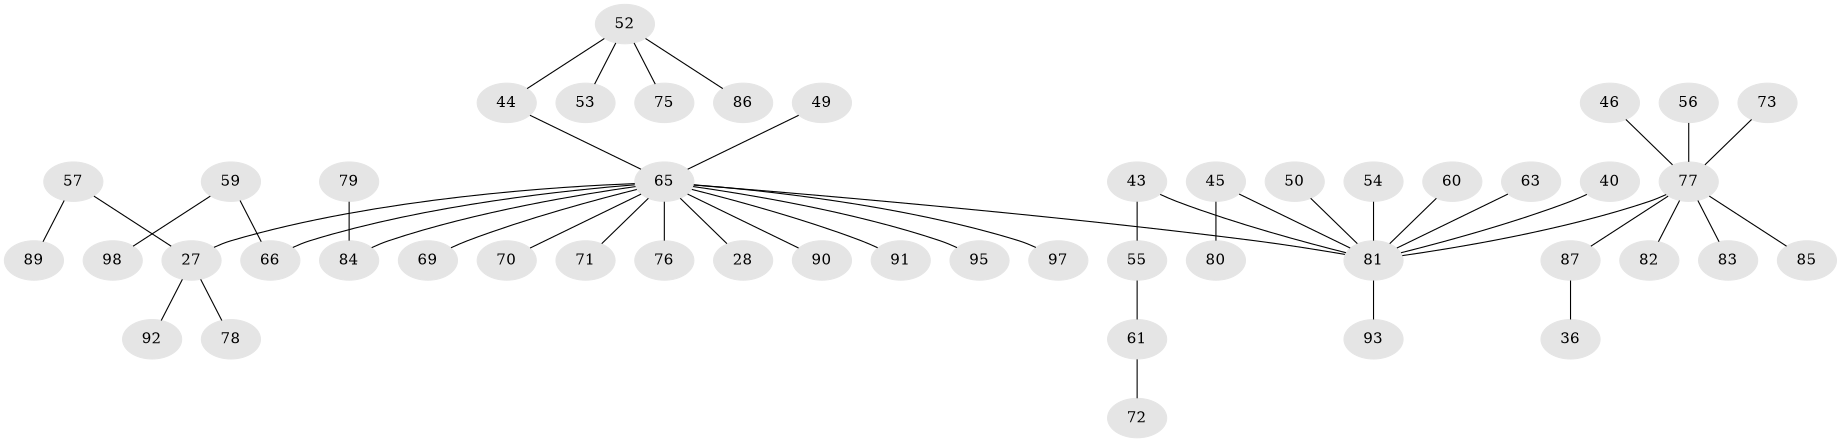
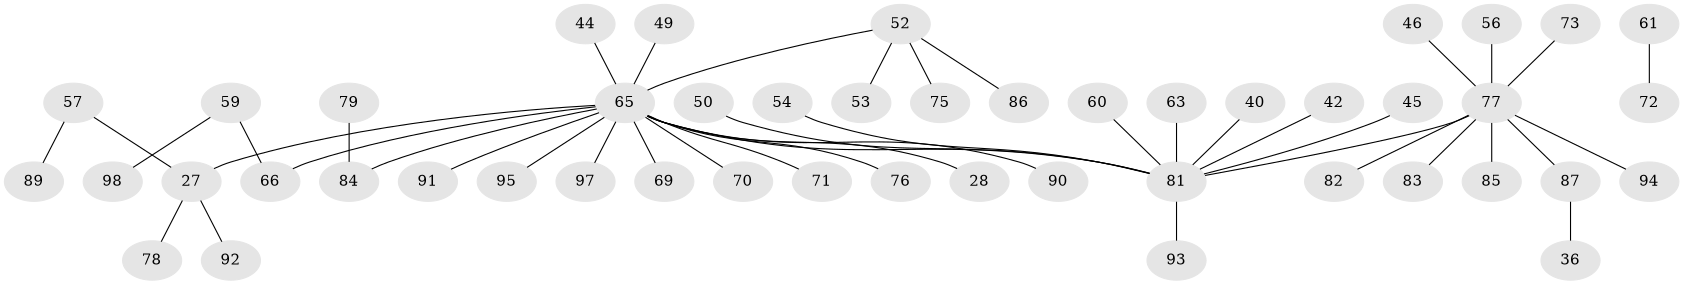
edge "52" -- "44": now "52" -- "65"
node "43": label "43" -> "42"
node "94": added
node "55": removed
node "80": removed
